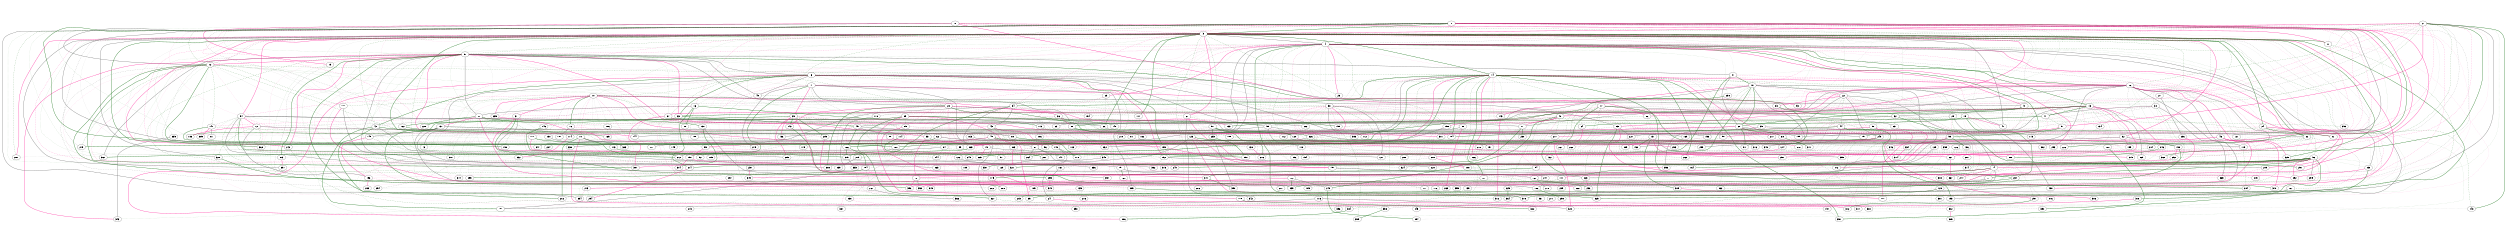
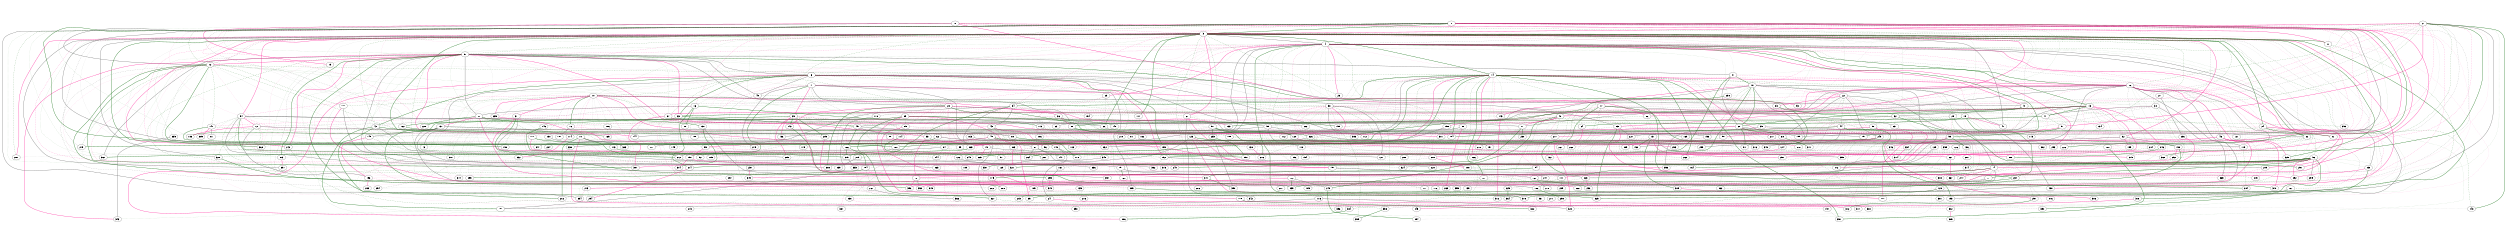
node "369": removed
